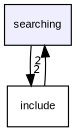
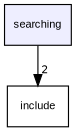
edge "include" -> "searching": removed
